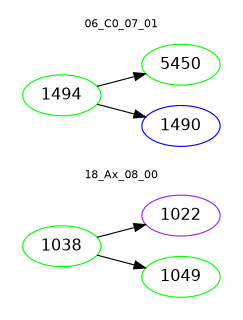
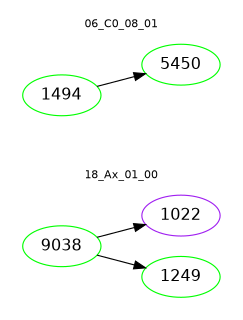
cluster "06_C0_07_01": label "06_C0_07_01" -> "06_C0_08_01"
node "1490": removed
cluster "18_Ax_08_00": label "18_Ax_08_00" -> "18_Ax_01_00"
node "1038": label "1038" -> "9038"
node "1049": label "1049" -> "1249"
